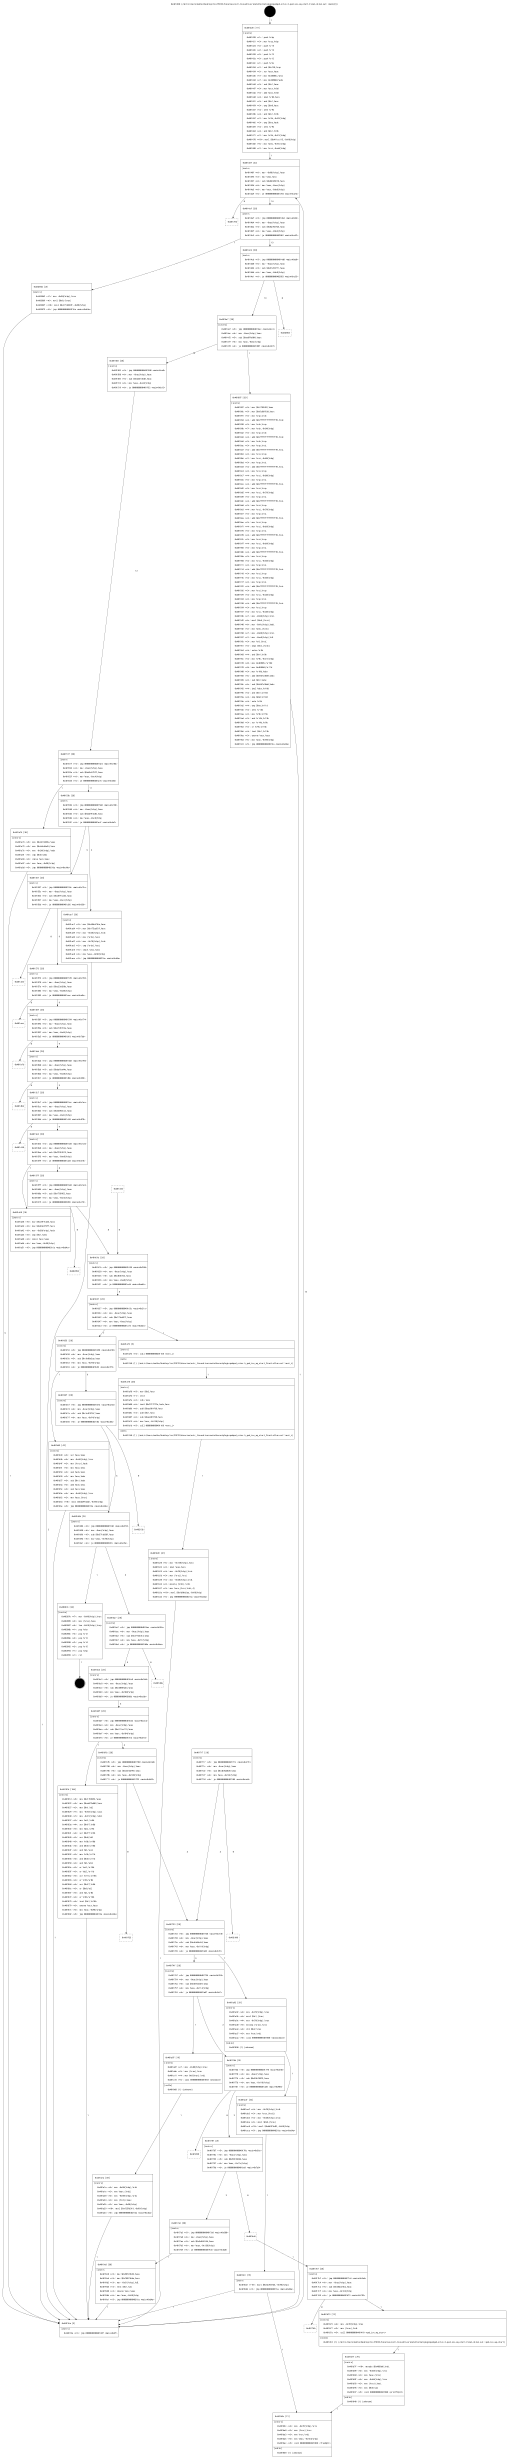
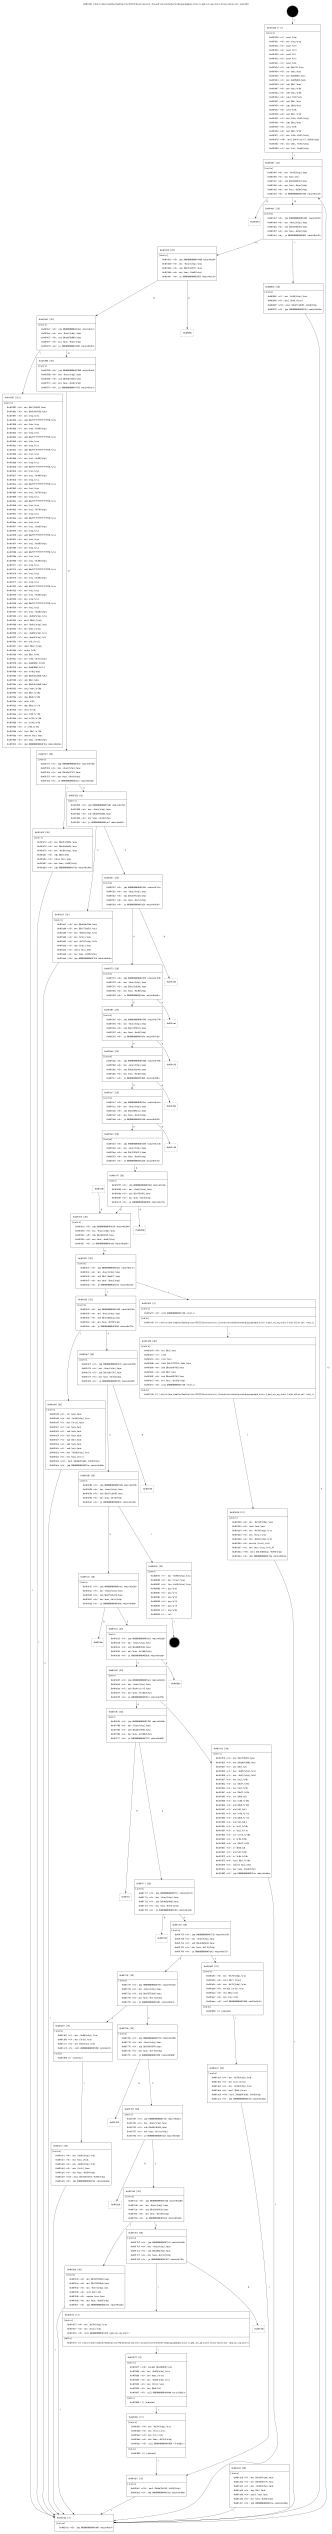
edge "0x4015e3 [28]" -> "0x401a38 [30]": removed, label "1"
node "0x4020db": added
edge "0x4016fb [28]" -> "0x401733 [28]": now "0x4016fb [28]" -> "0x401717 [28]"
edge "0x401bc0" -> "0x4017bf [28]": now "0x4017a3 [28]" -> "0x4017bf [28]"
edge "0x401bb1 [15]" -> "0x401b9c [21]": reversed
